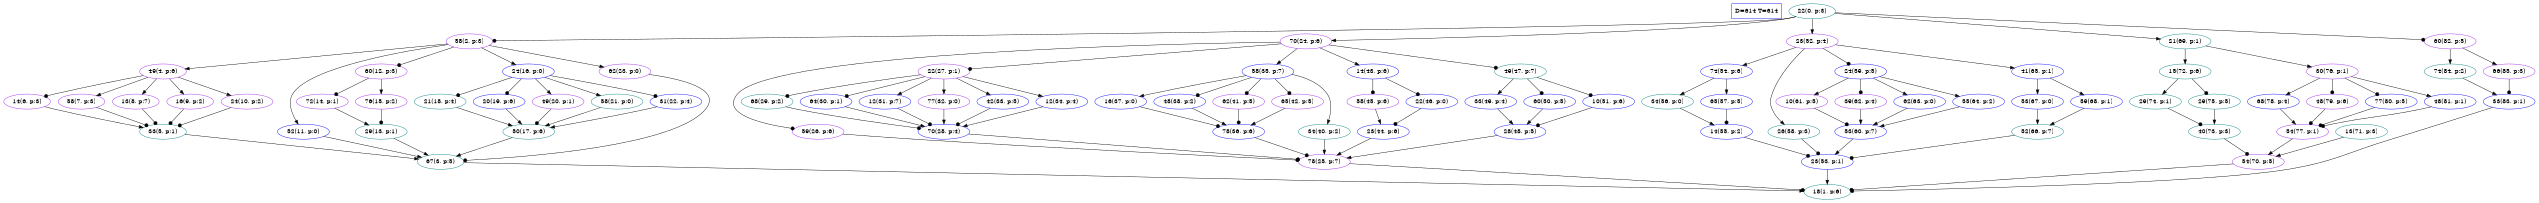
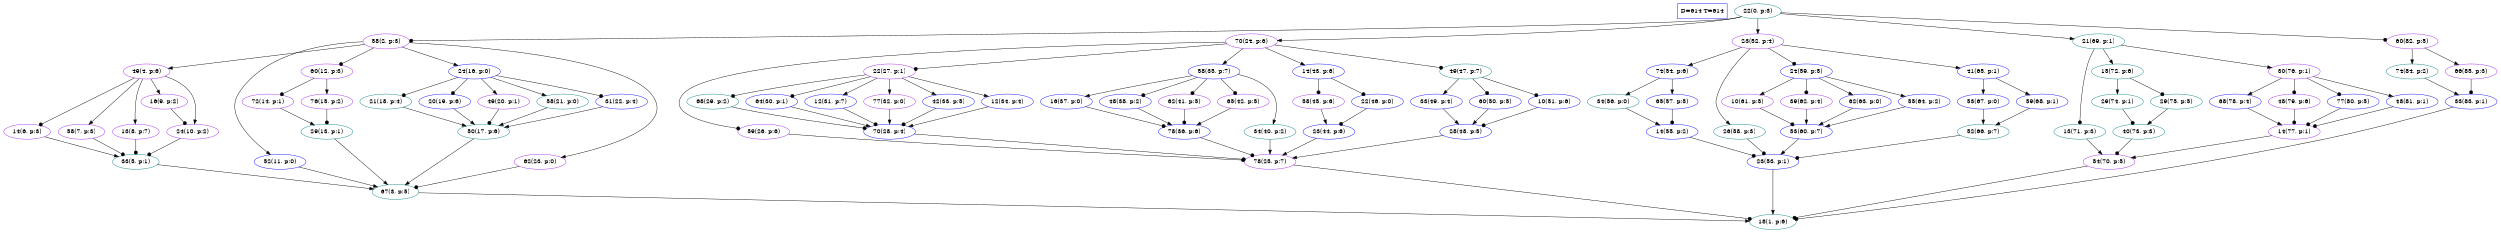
edge "21(69, p:1)" -> "13(71, p:3)": added
edge "16(9, p:2)" -> "33(5, p:1)": now "16(9, p:2)" -> "24(10, p:2)"
node "54(77, p:1)": label "54(77, p:1)" -> "14(77, p:1)"
